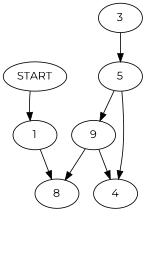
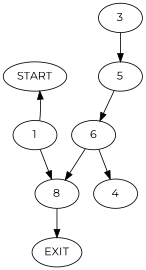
edge "START" -> "1": reversed
edge "5" -> "4": removed
node "9": label "9" -> "6"
node "EXIT": added
